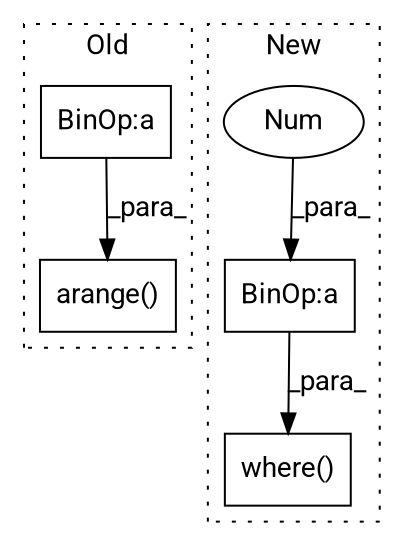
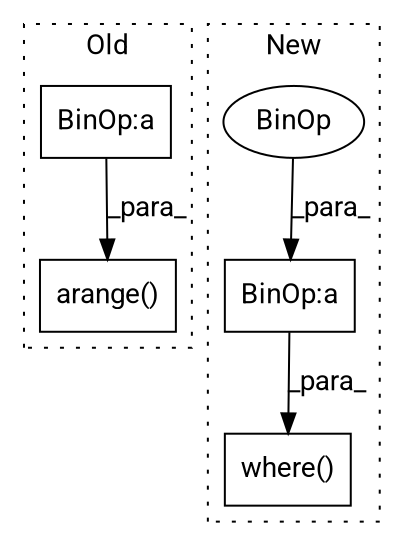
node "Num": label "Num" -> "BinOp"
